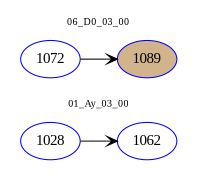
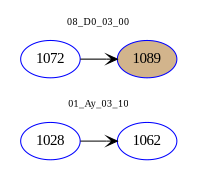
cluster "06_D0_03_00": label "06_D0_03_00" -> "08_D0_03_00"
cluster "01_Ay_03_00": label "01_Ay_03_00" -> "01_Ay_03_10"
